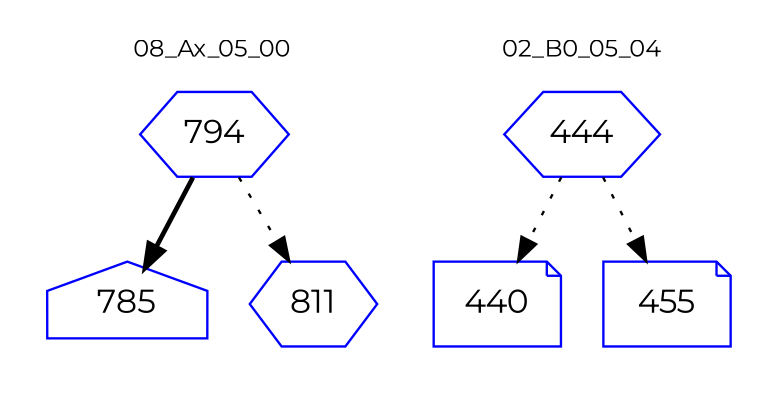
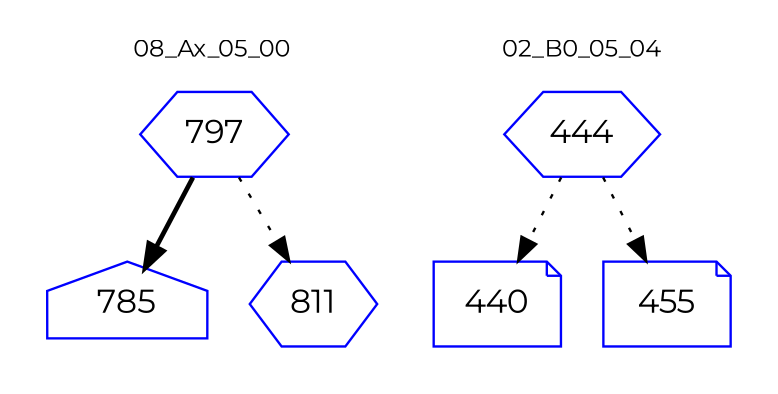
node "794": label "794" -> "797"
